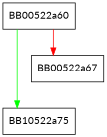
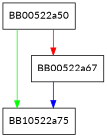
node "BB00522a60": label "BB00522a60" -> "BB00522a50"
edge "BB00522a67" -> "BB10522a75": added
